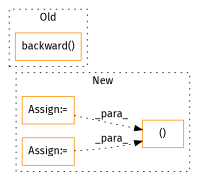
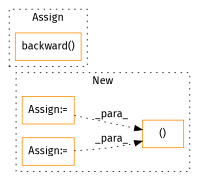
cluster "Old": label "Old" -> "Assign"
